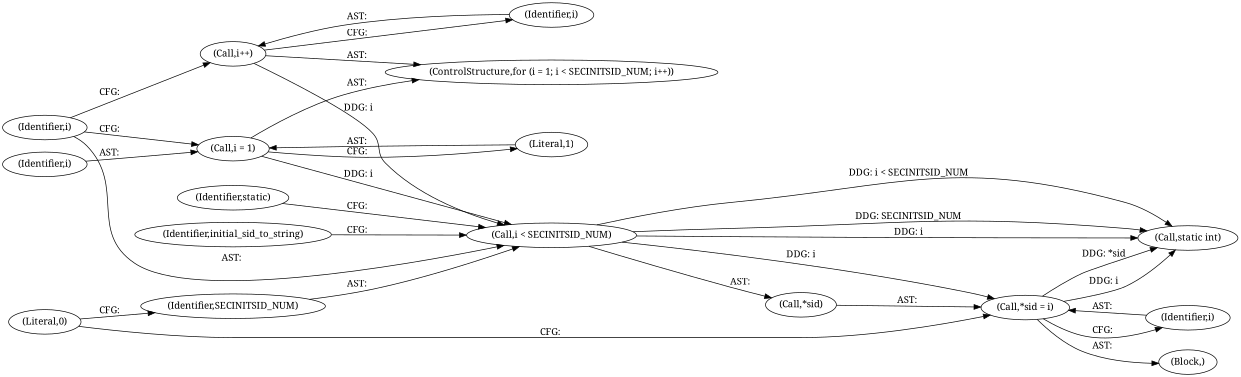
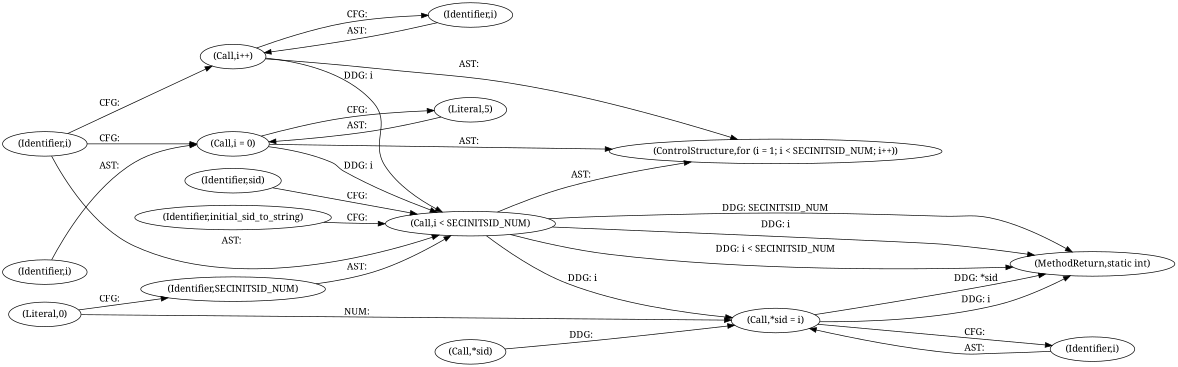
node "(Literal,1)": label "(Literal,1)" -> "(Literal,5)"
node "(Call,i = 1)": label "(Call,i = 1)" -> "(Call,i = 0)"
node "(Identifier,static)": label "(Identifier,static)" -> "(Identifier,sid)"
node "(Call,static int)": label "(Call,static int)" -> "(MethodReturn,static int)"
edge "(Call,i < SECINITSID_NUM)" -> "(Call,*sid)": now "(Call,i < SECINITSID_NUM)" -> "(ControlStructure,for (i = 1; i < SECINITSID_NUM; i++))"
edge "(Call,*sid)" -> "(Call,*sid = i)": label "AST: " -> "DDG: "
edge "(Literal,0)" -> "(Call,*sid = i)": label "CFG: " -> "NUM: "
node "(Block,)": removed
